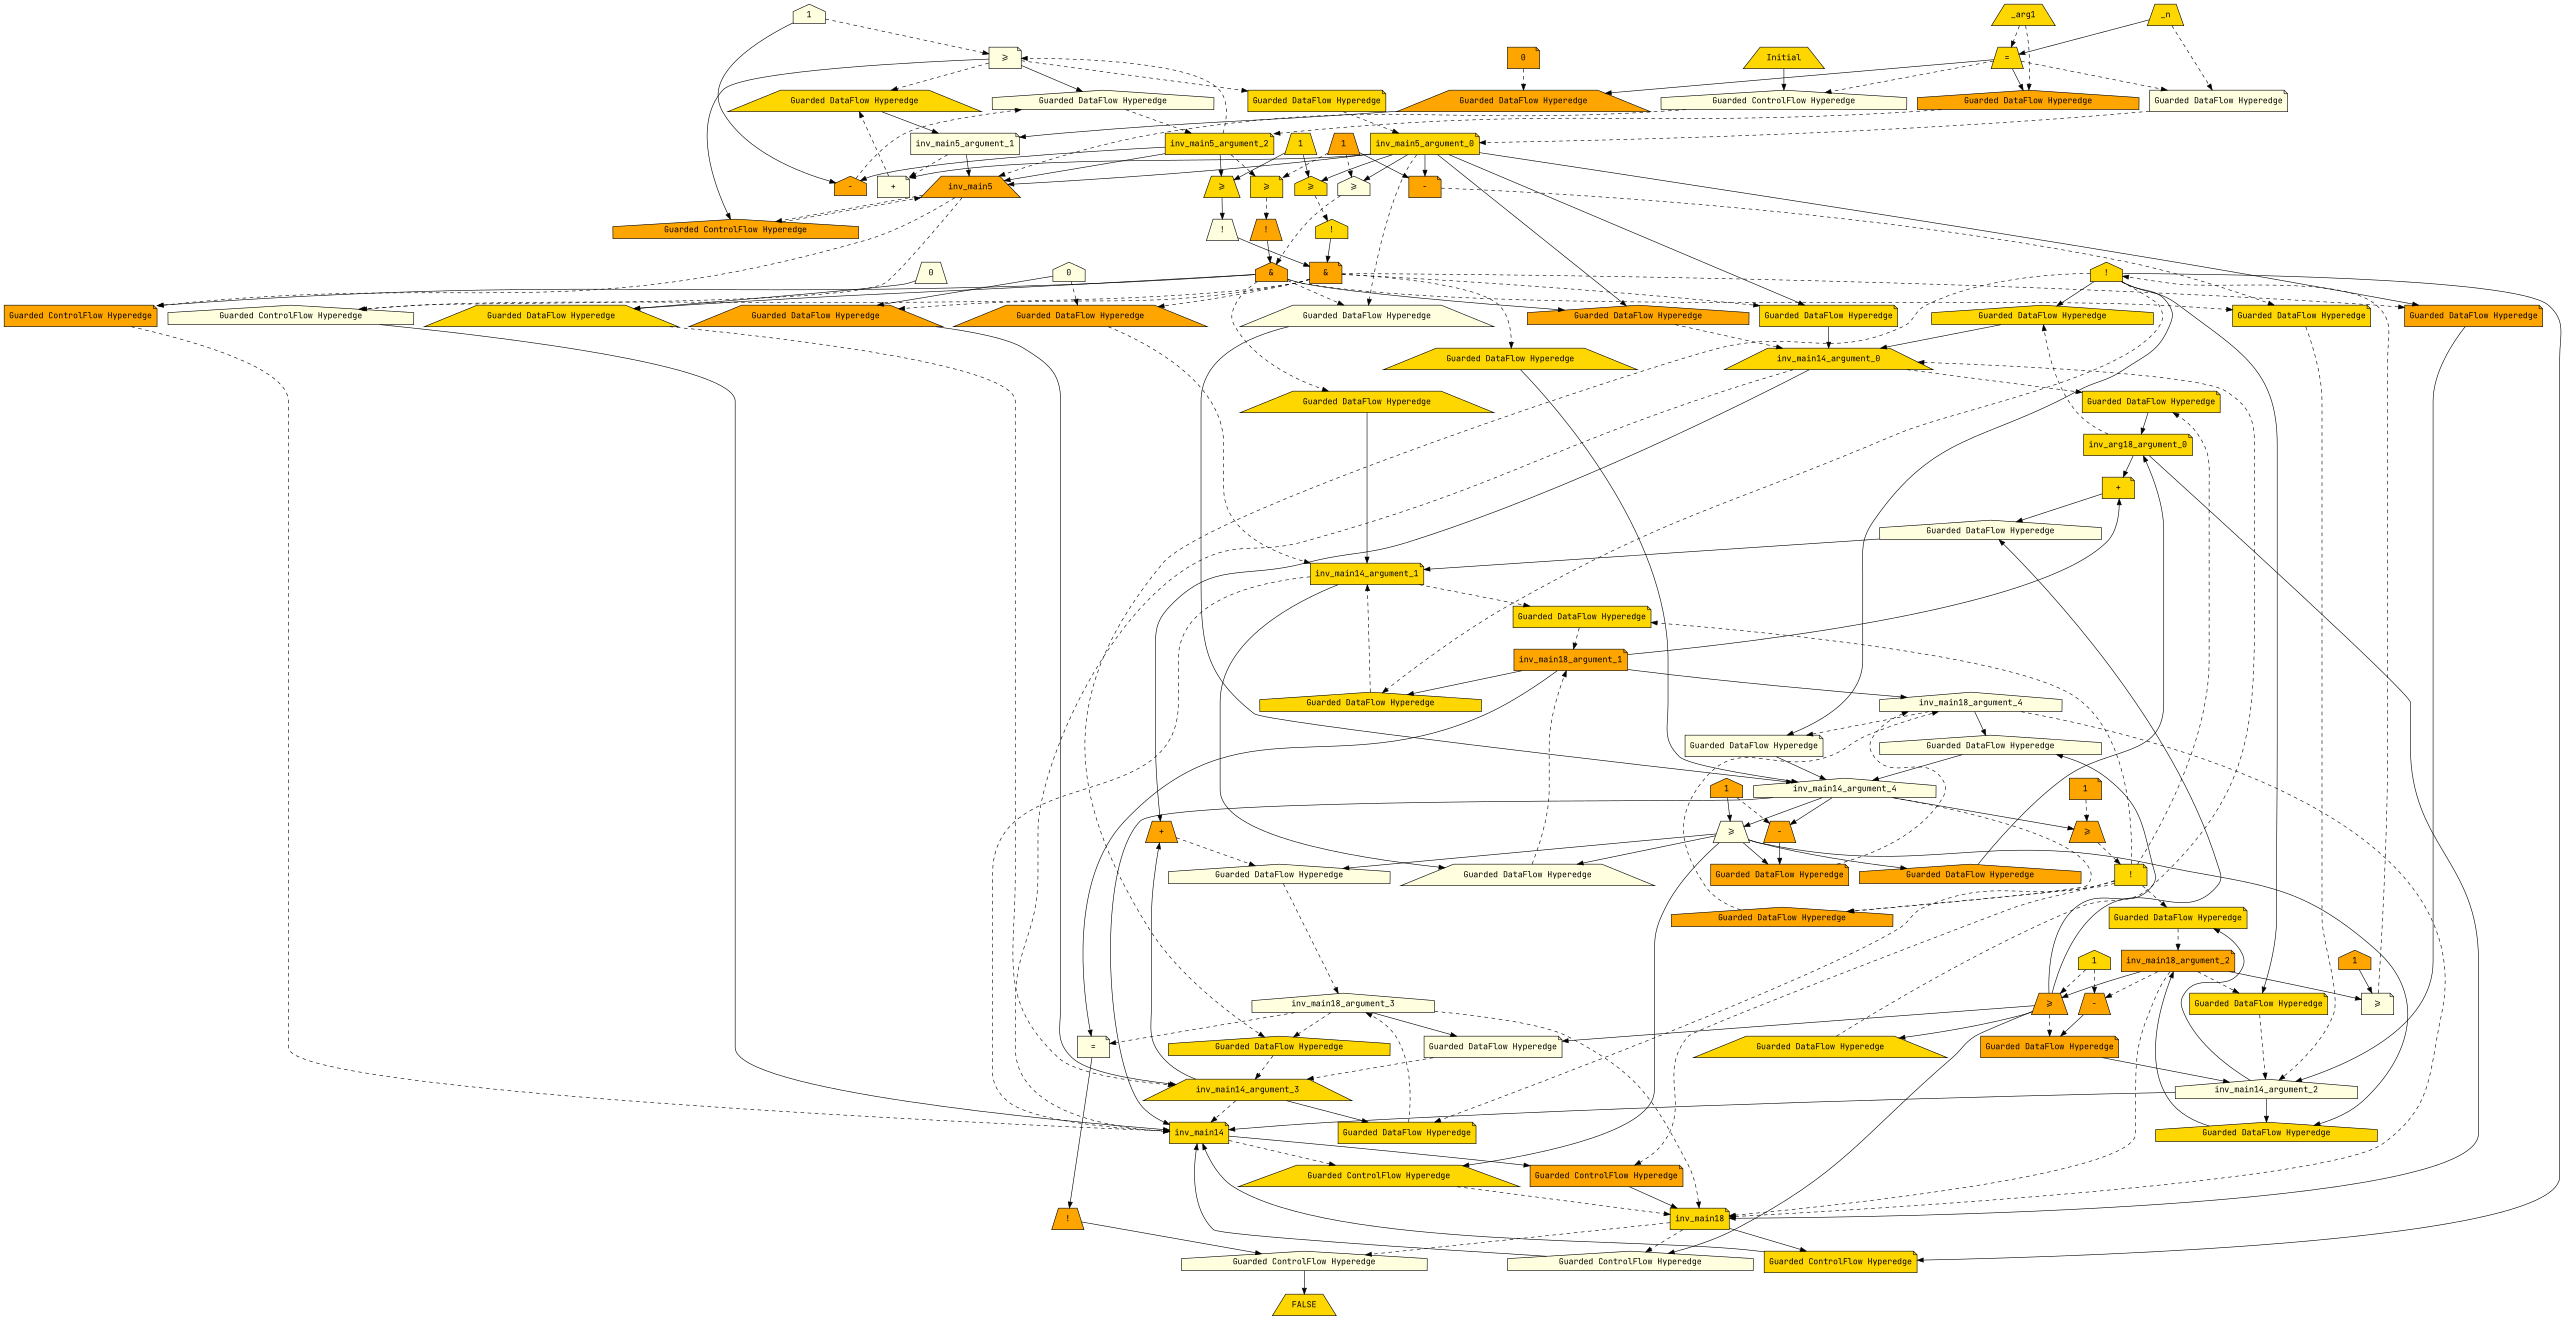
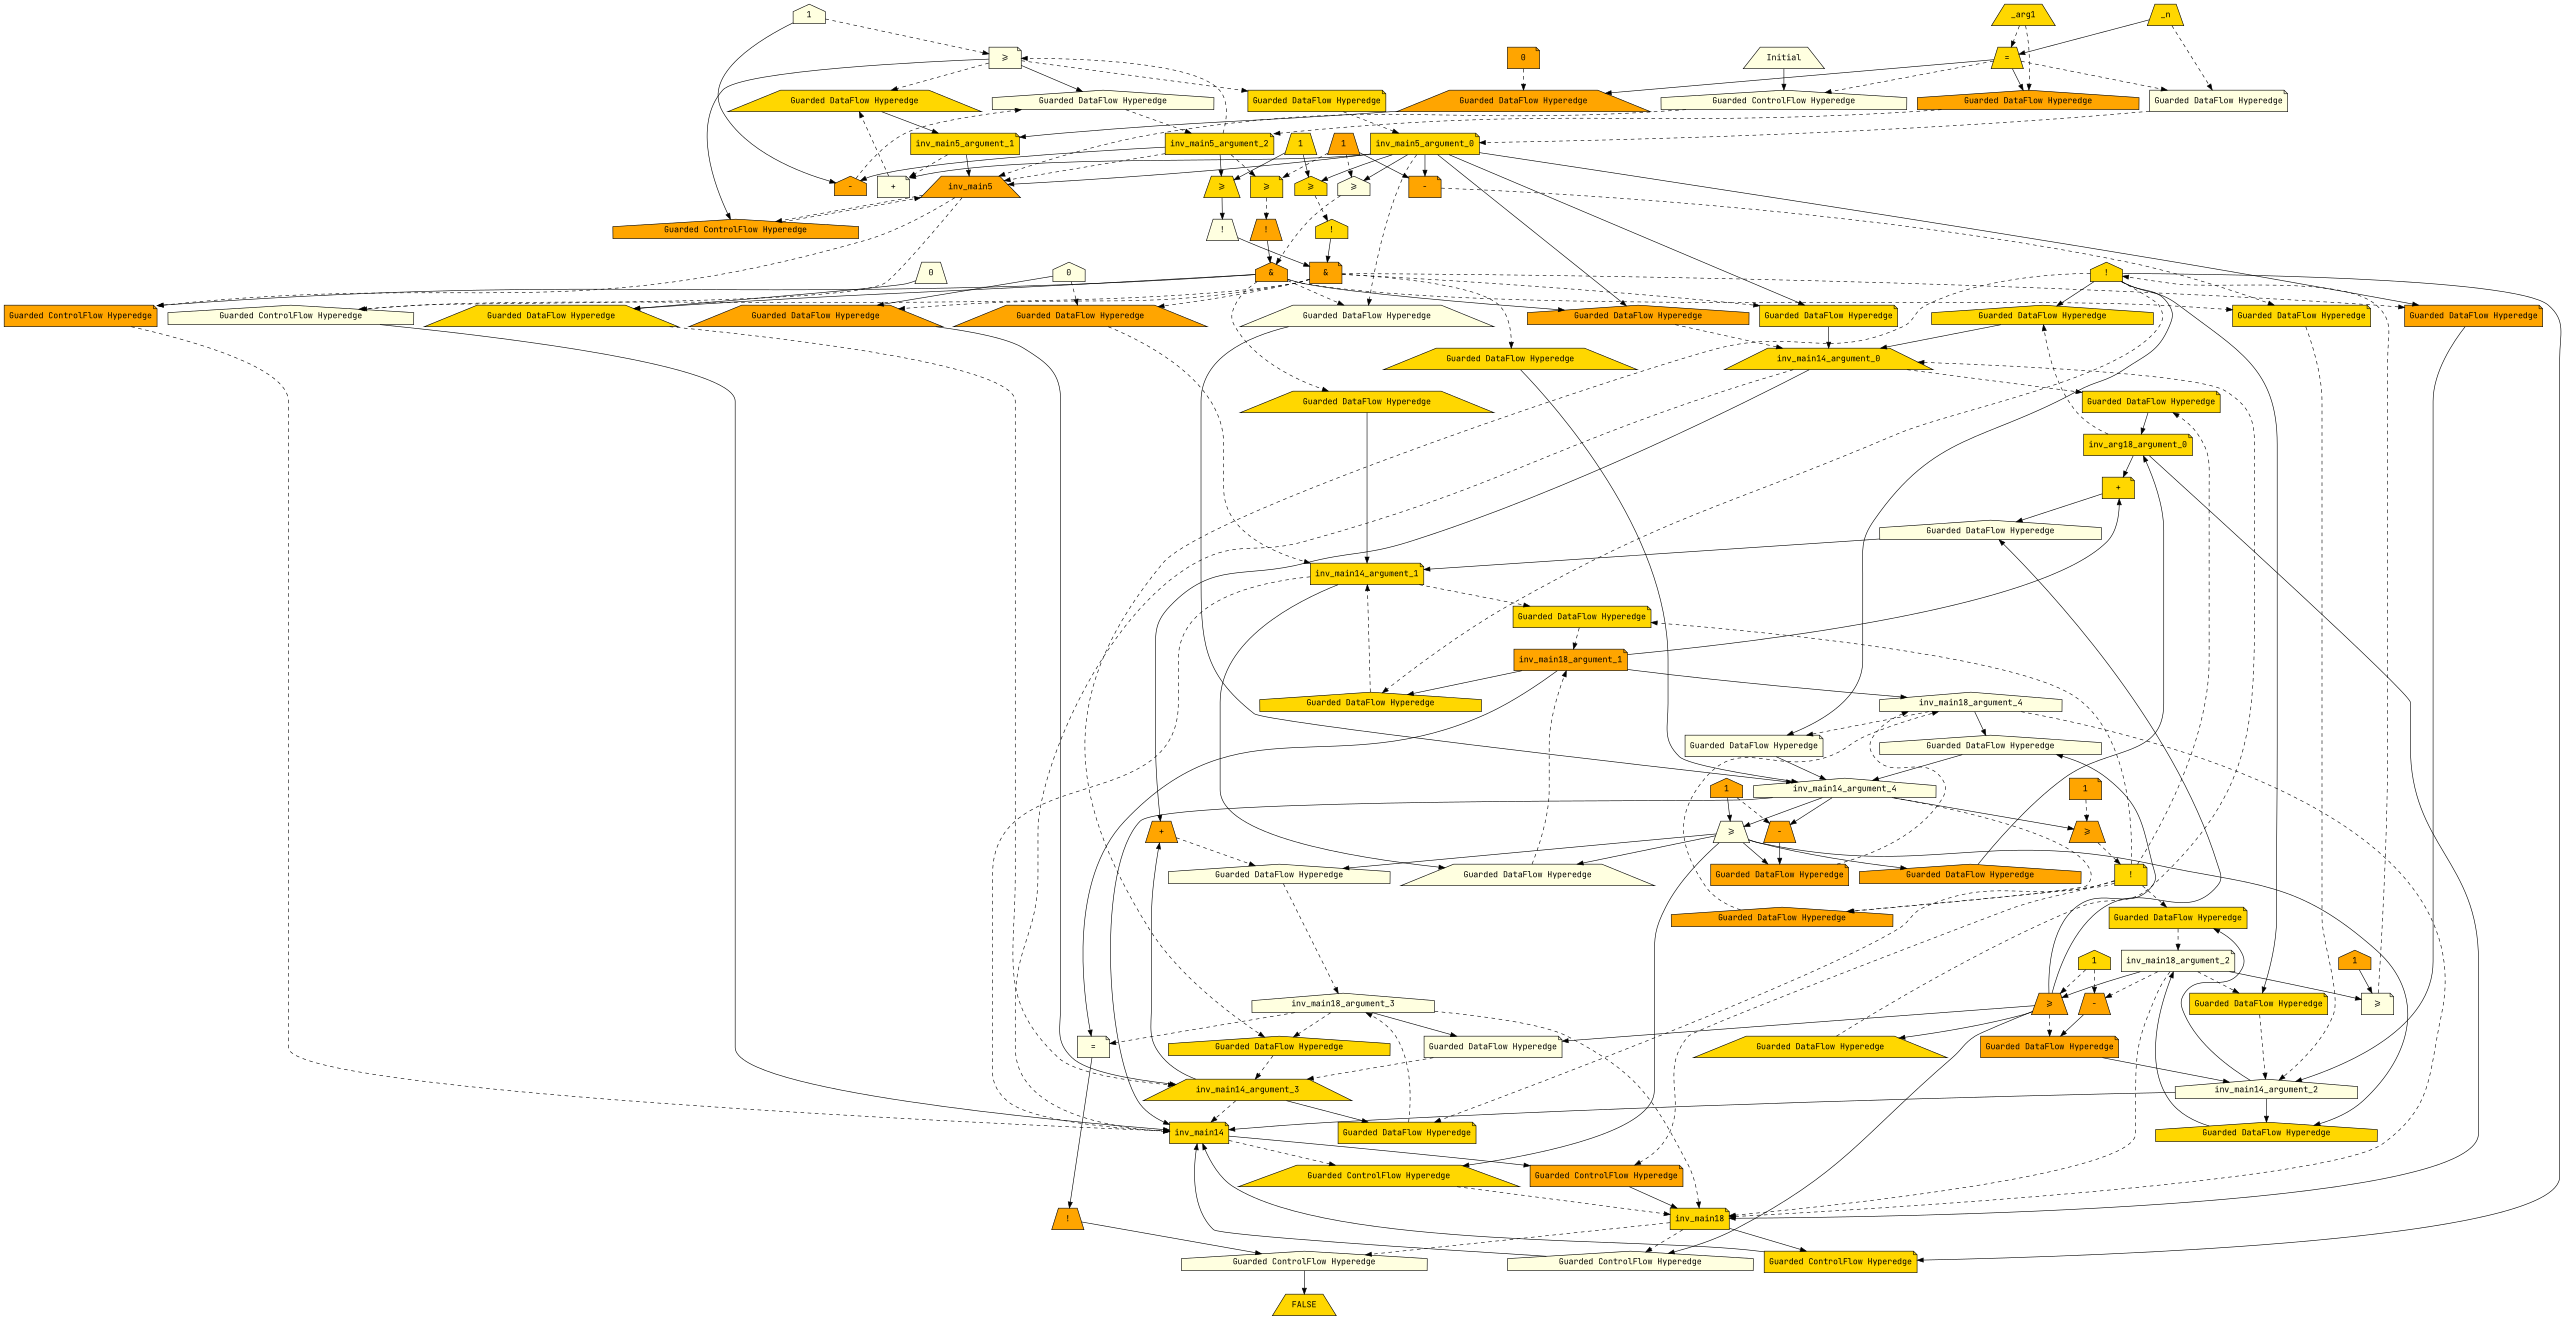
node "Initial": fillcolor gold -> lightyellow
node "inv_main5_argument_1": fillcolor lightyellow -> gold
edge "inv_main5_argument_2" -> "inv_main5": style solid -> dashed
node "inv_main18_argument_2": fillcolor orange -> lightyellow
